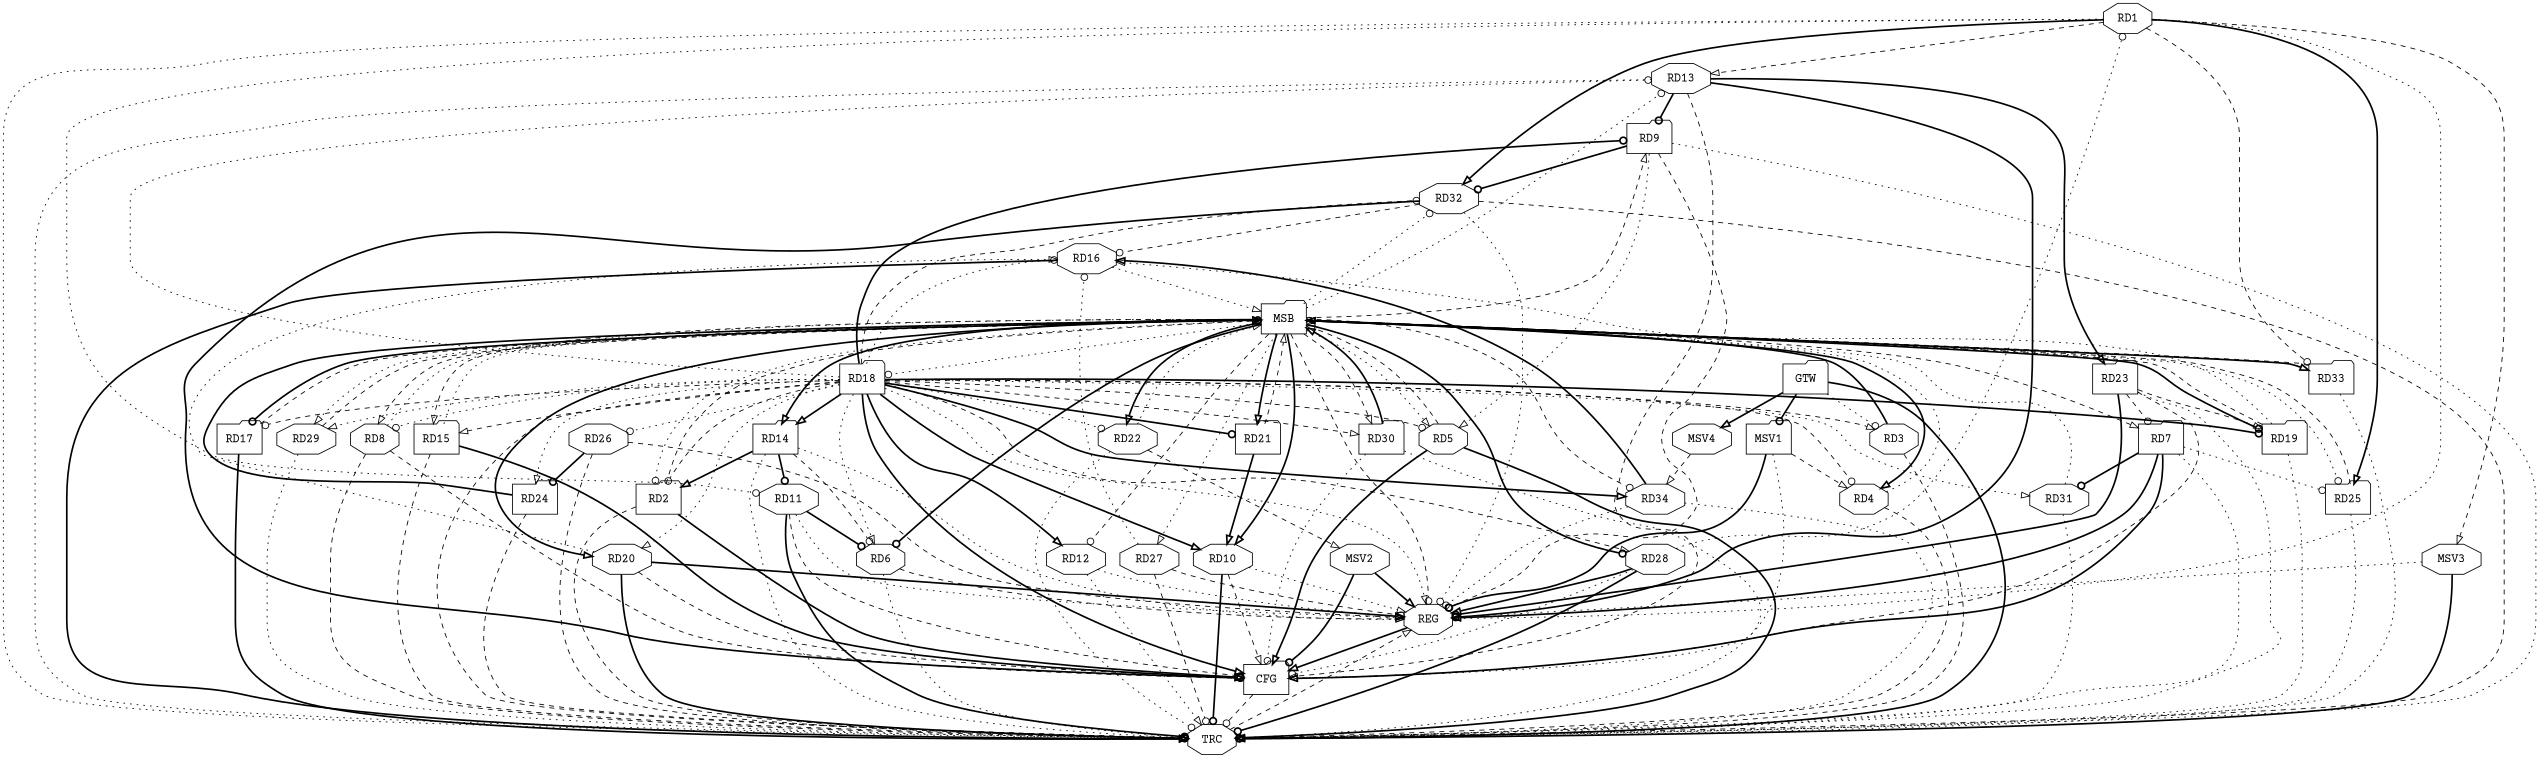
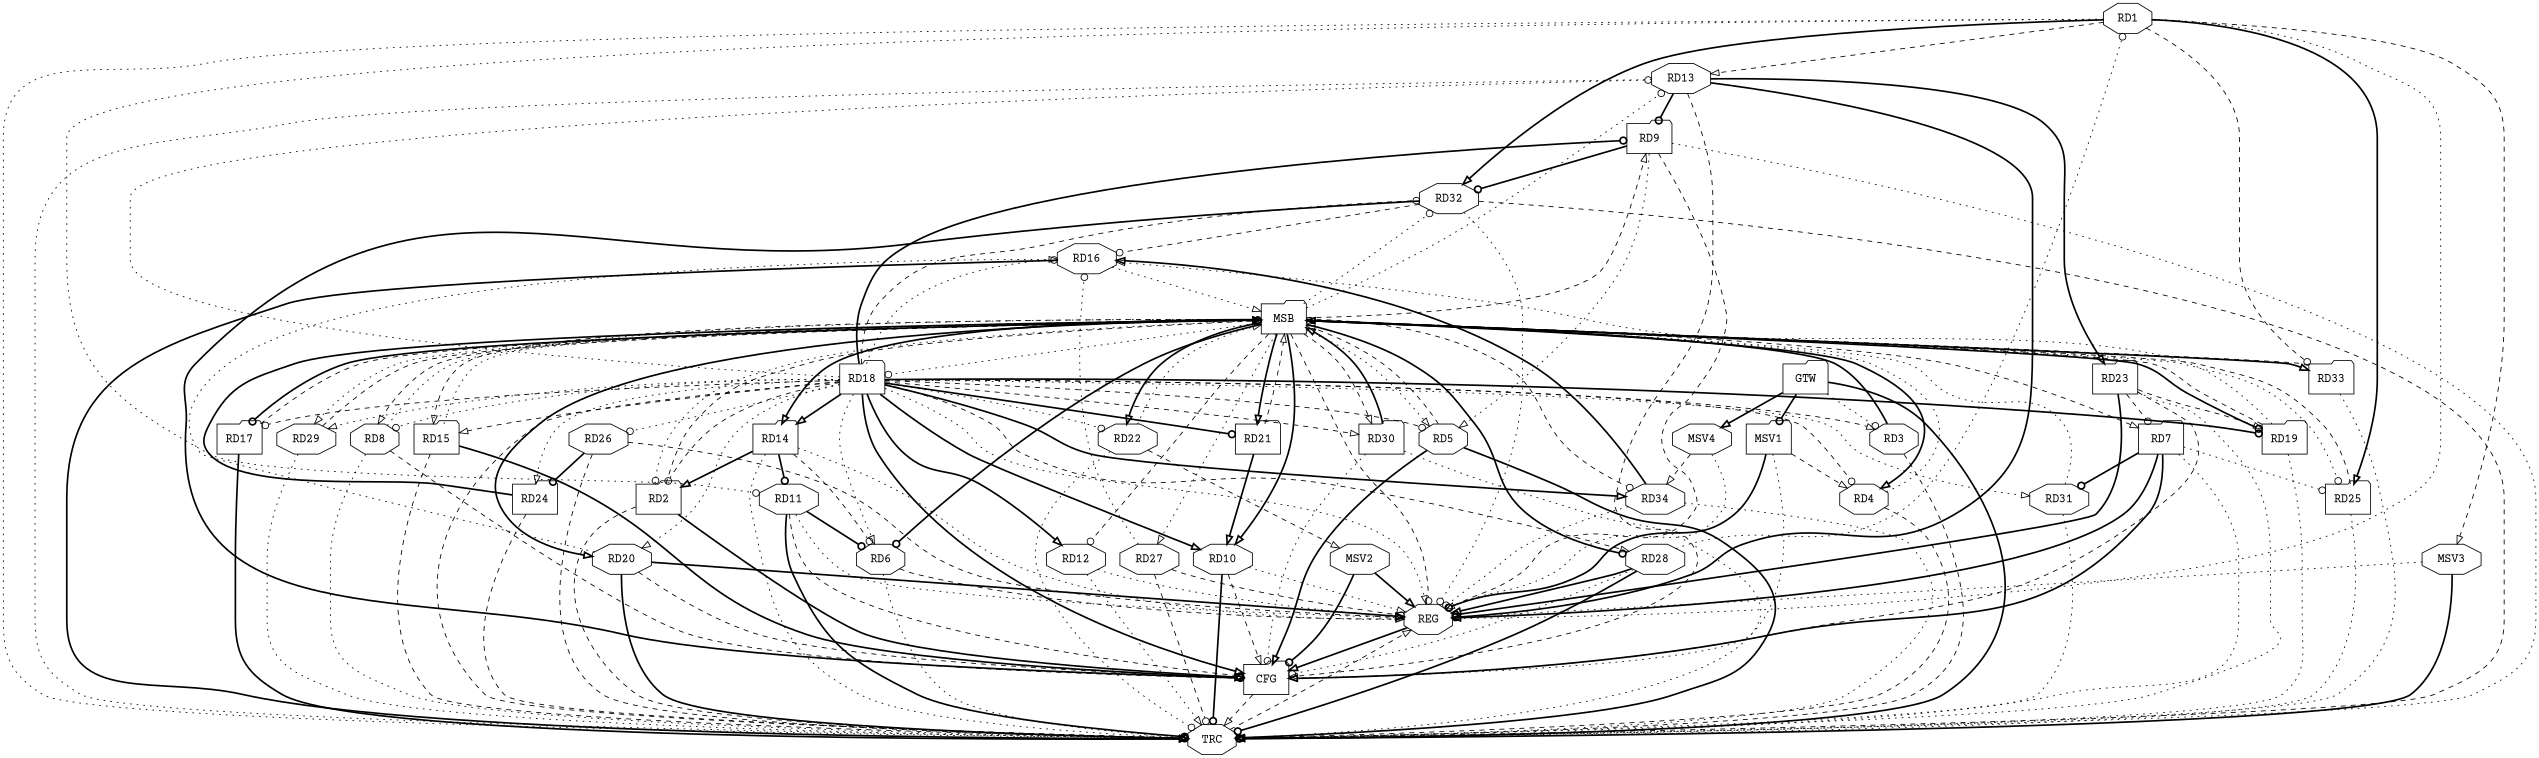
edge "MSV4" -> "REG": added
edge "RD8" -> "TRC": style dashed -> dotted
edge "CFG" -> "TRC": arrowhead odot -> onormal
